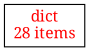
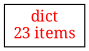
node "dict 28 items": label "dict 28 items" -> "dict 23 items"
